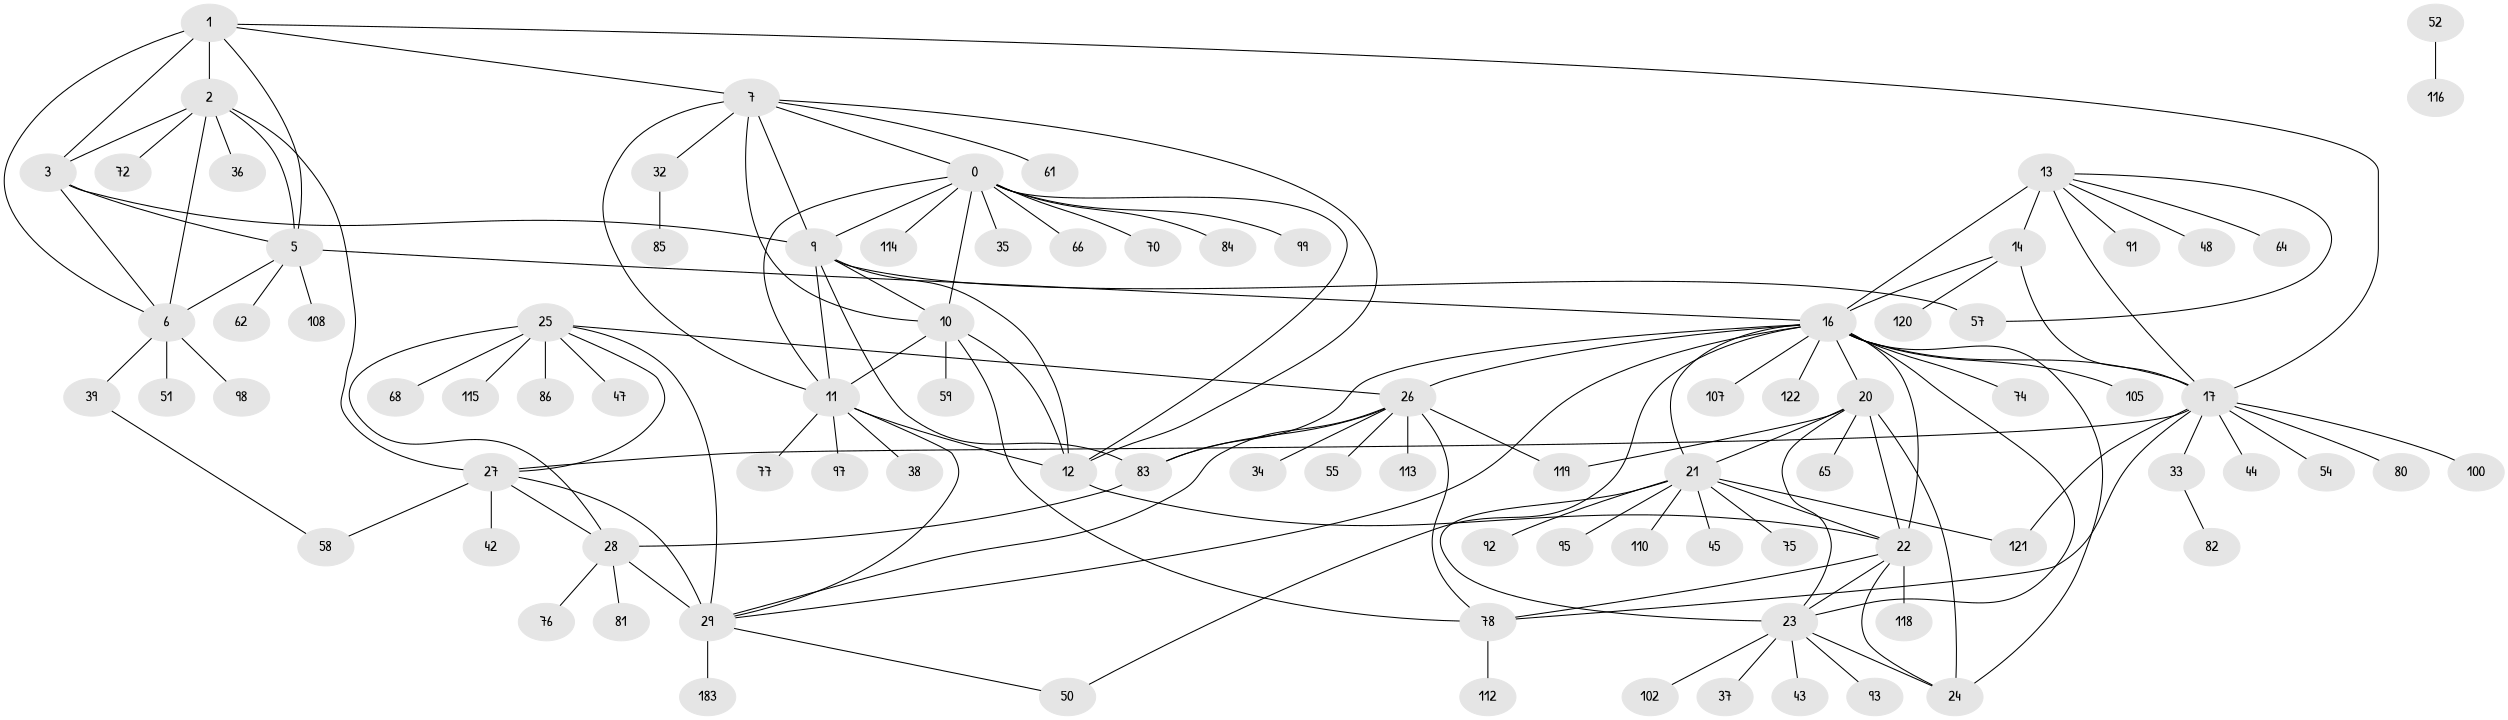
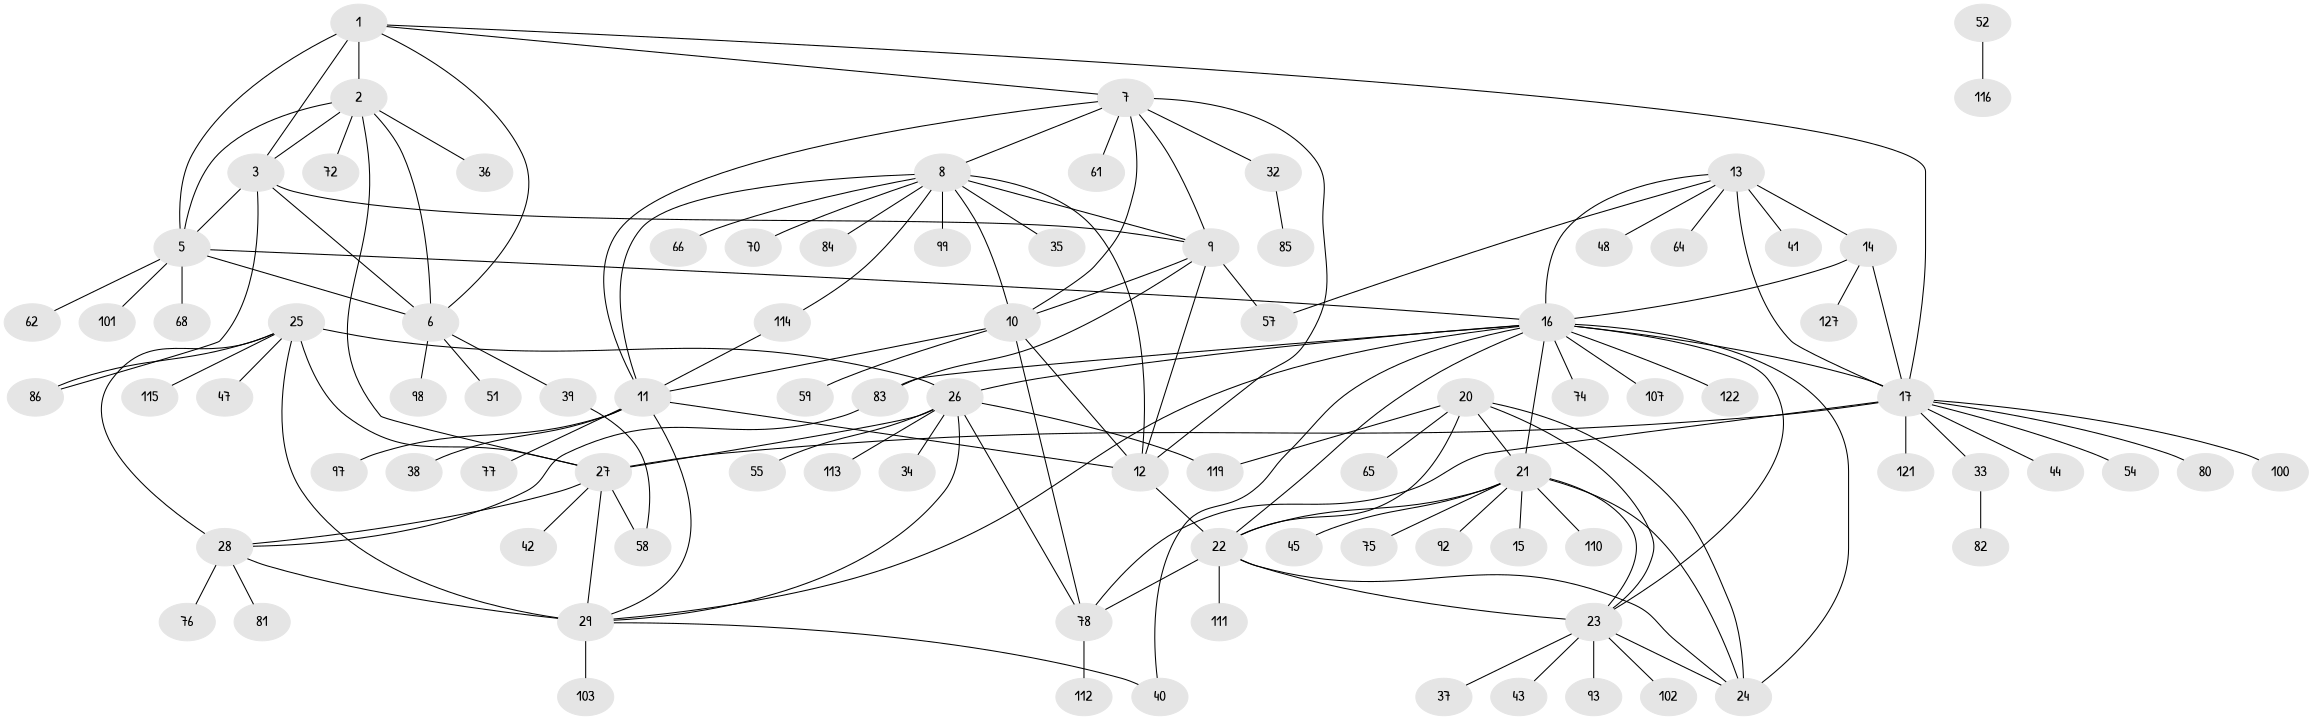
node "0": label "0" -> "8"
node "91": label "91" -> "41"
node "108": label "108" -> "101"
edge "9" -- "11": now "114" -- "11"
node "120": label "120" -> "127"
edge "3" -- "86": added
edge "25" -- "68": now "5" -- "68"
edge "16" -- "20": removed
node "105": removed
edge "26" -- "83": now "26" -- "27"
edge "21" -- "121": now "21" -- "24"
node "95": label "95" -> "15"
node "118": label "118" -> "111"
node "183": label "183" -> "103"
node "50": label "50" -> "40"
